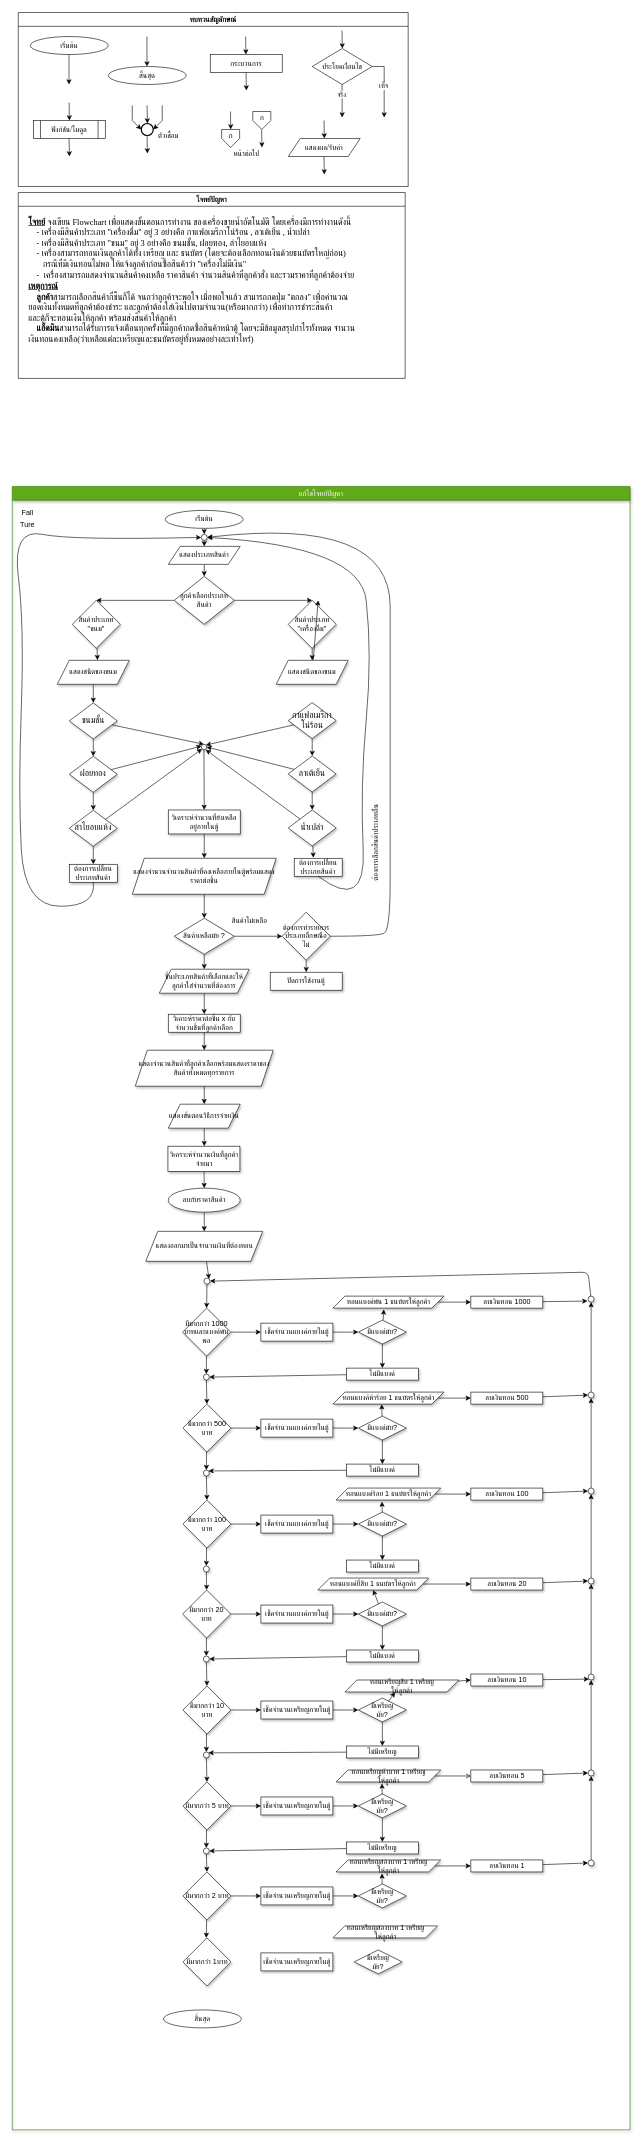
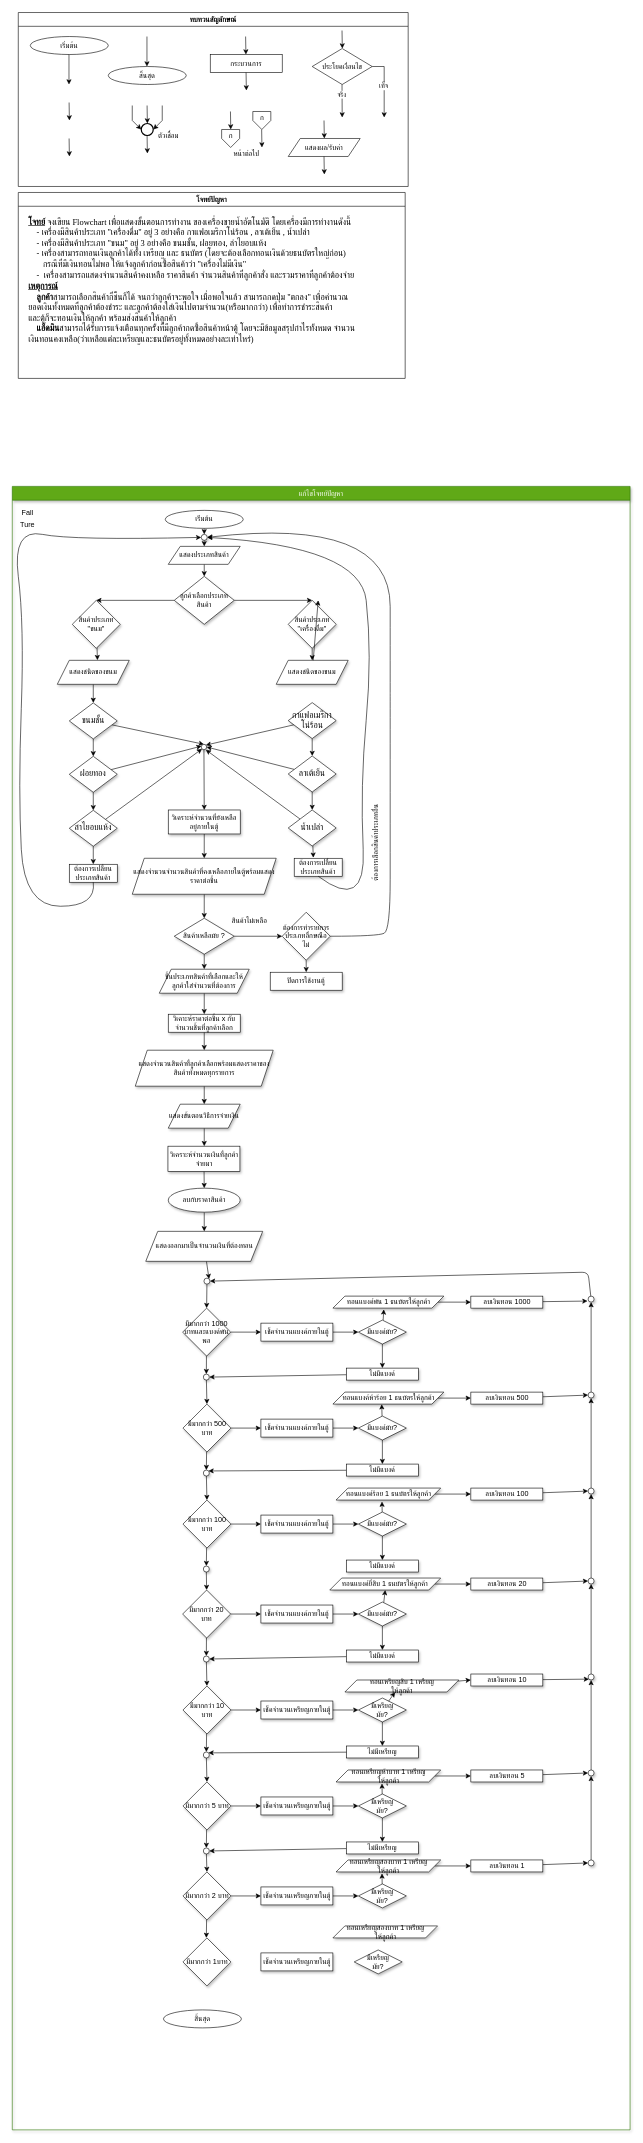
node "ฟังก์ชัน/โมดูล": removed
node "ทอนแบงค์ยี่สิบ 1 ธนบัตรให้ลูกค้า": moved (373, 1584) -> (385, 1584)
edge "ทอนเหรียญห้าบาท 1 เหรียญ ให้ลูกค้า" -> "ลบเงินทอน 5": arrowhead open -> classic
